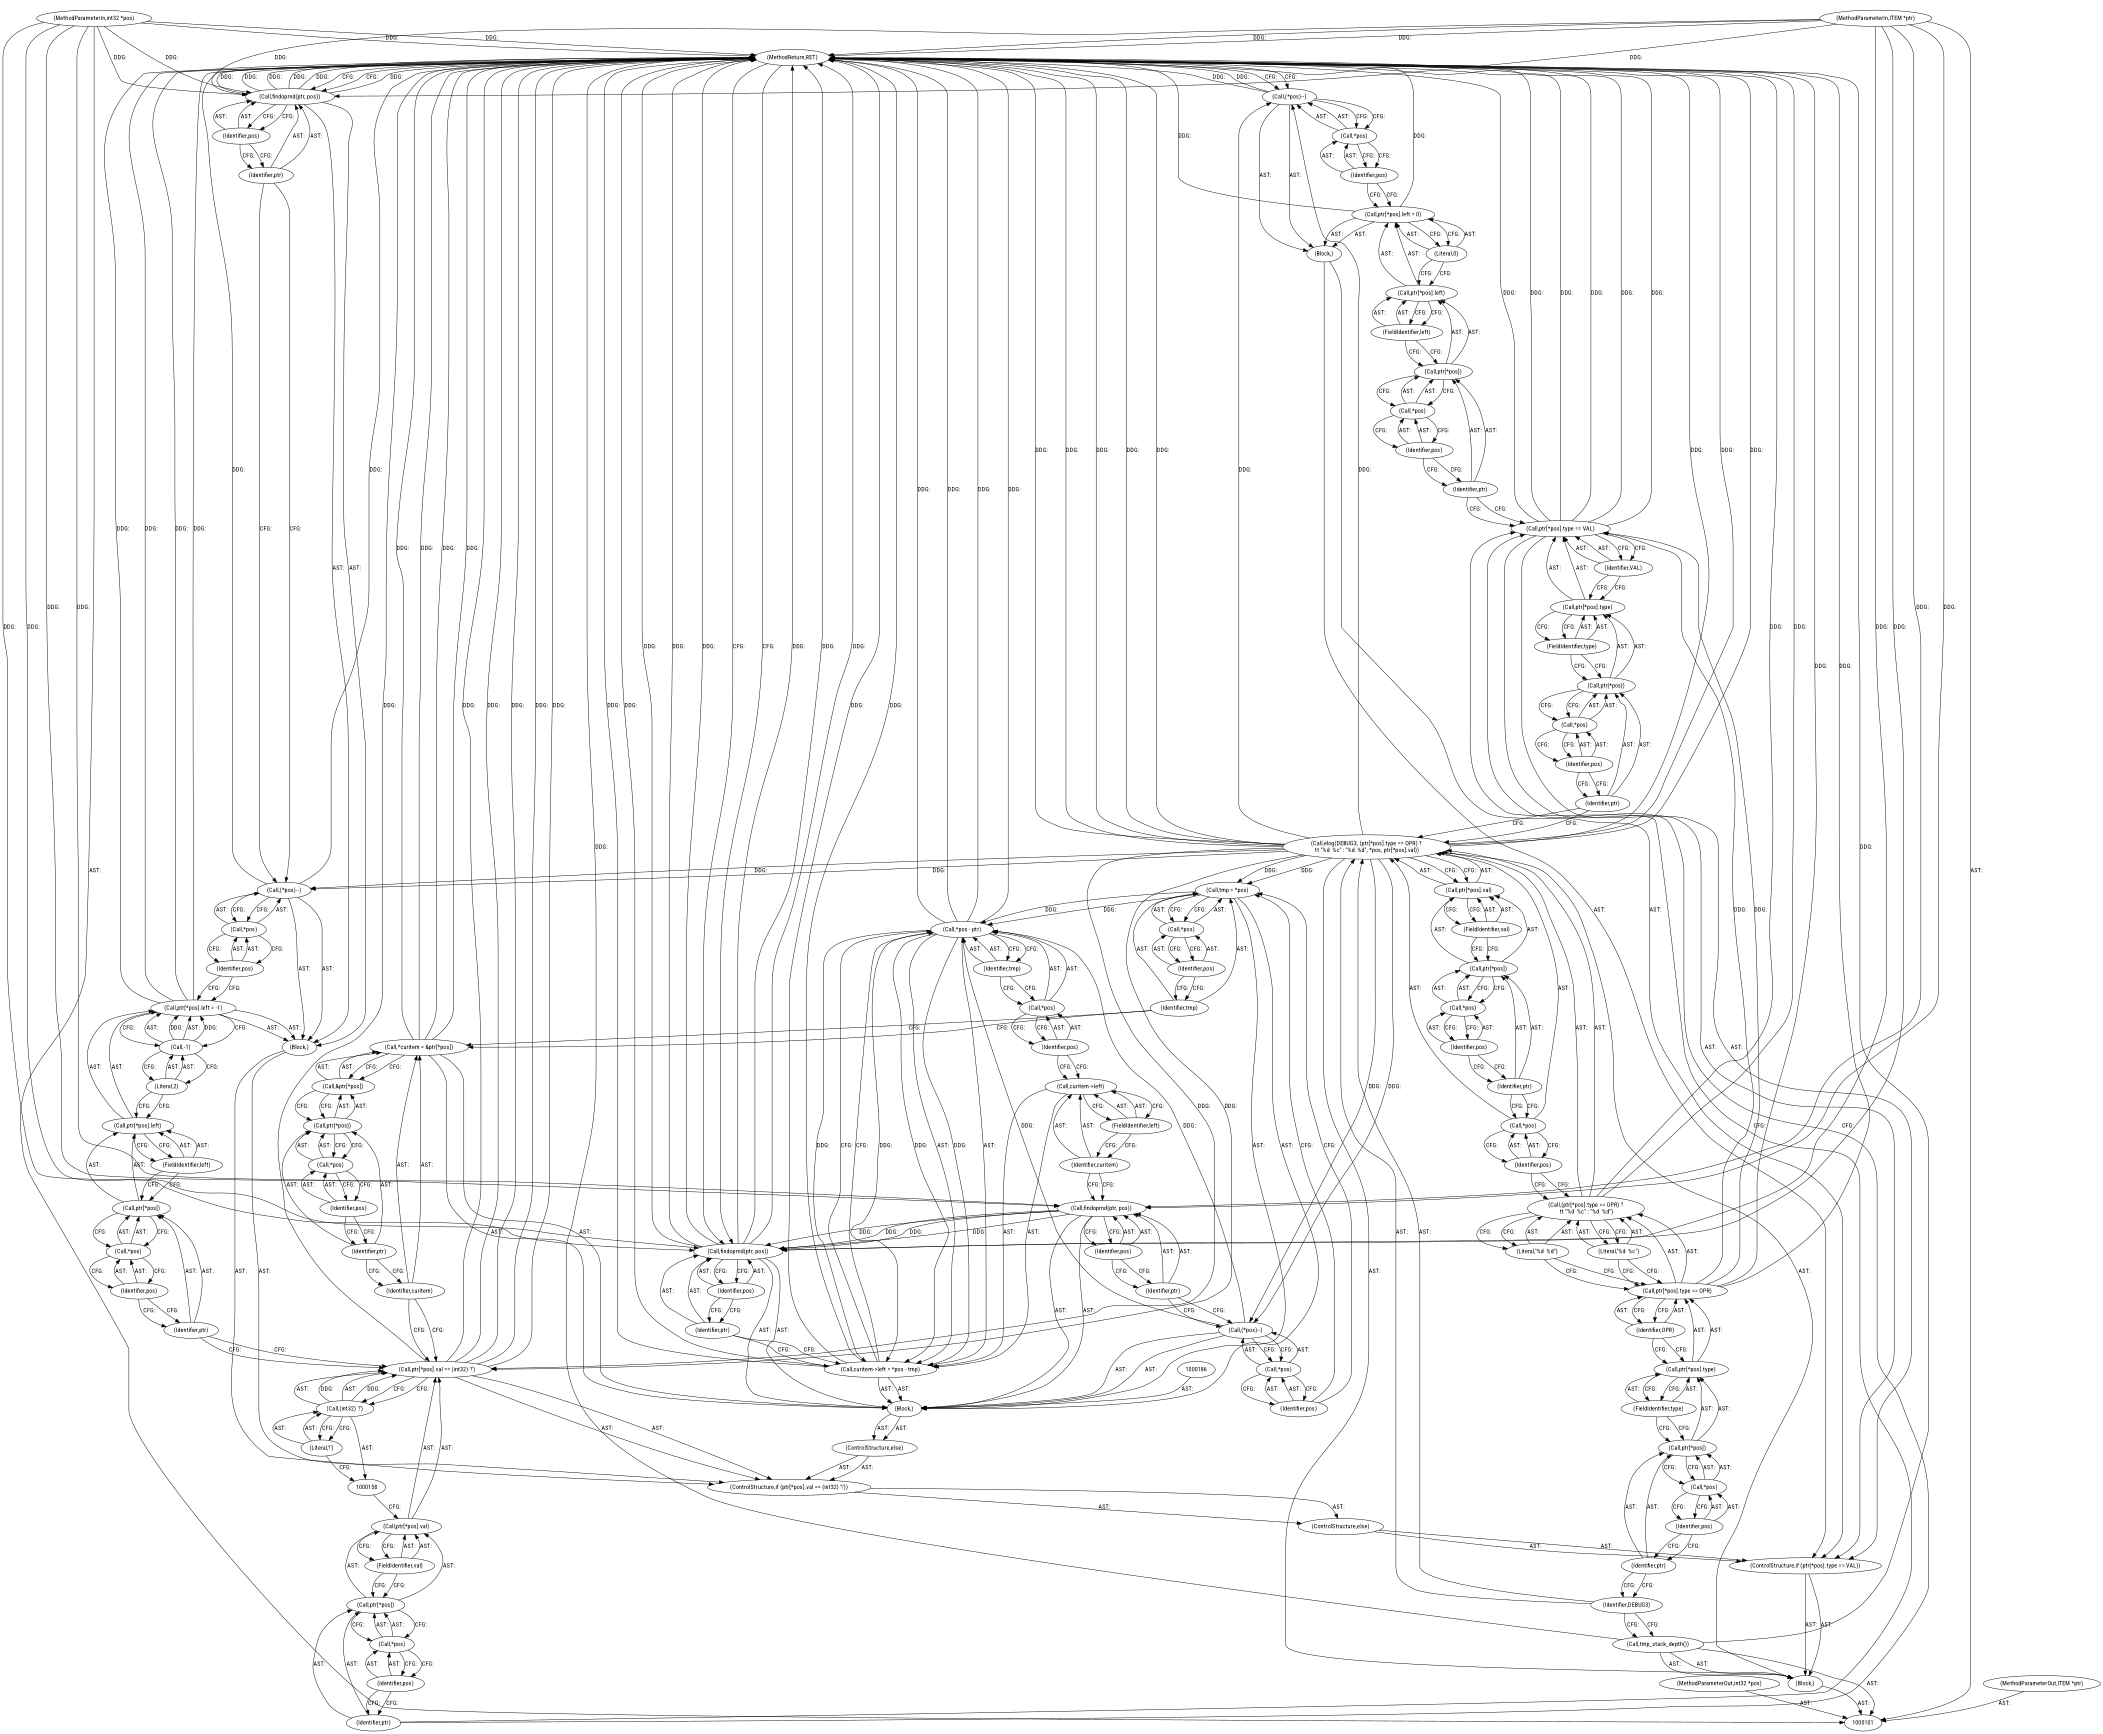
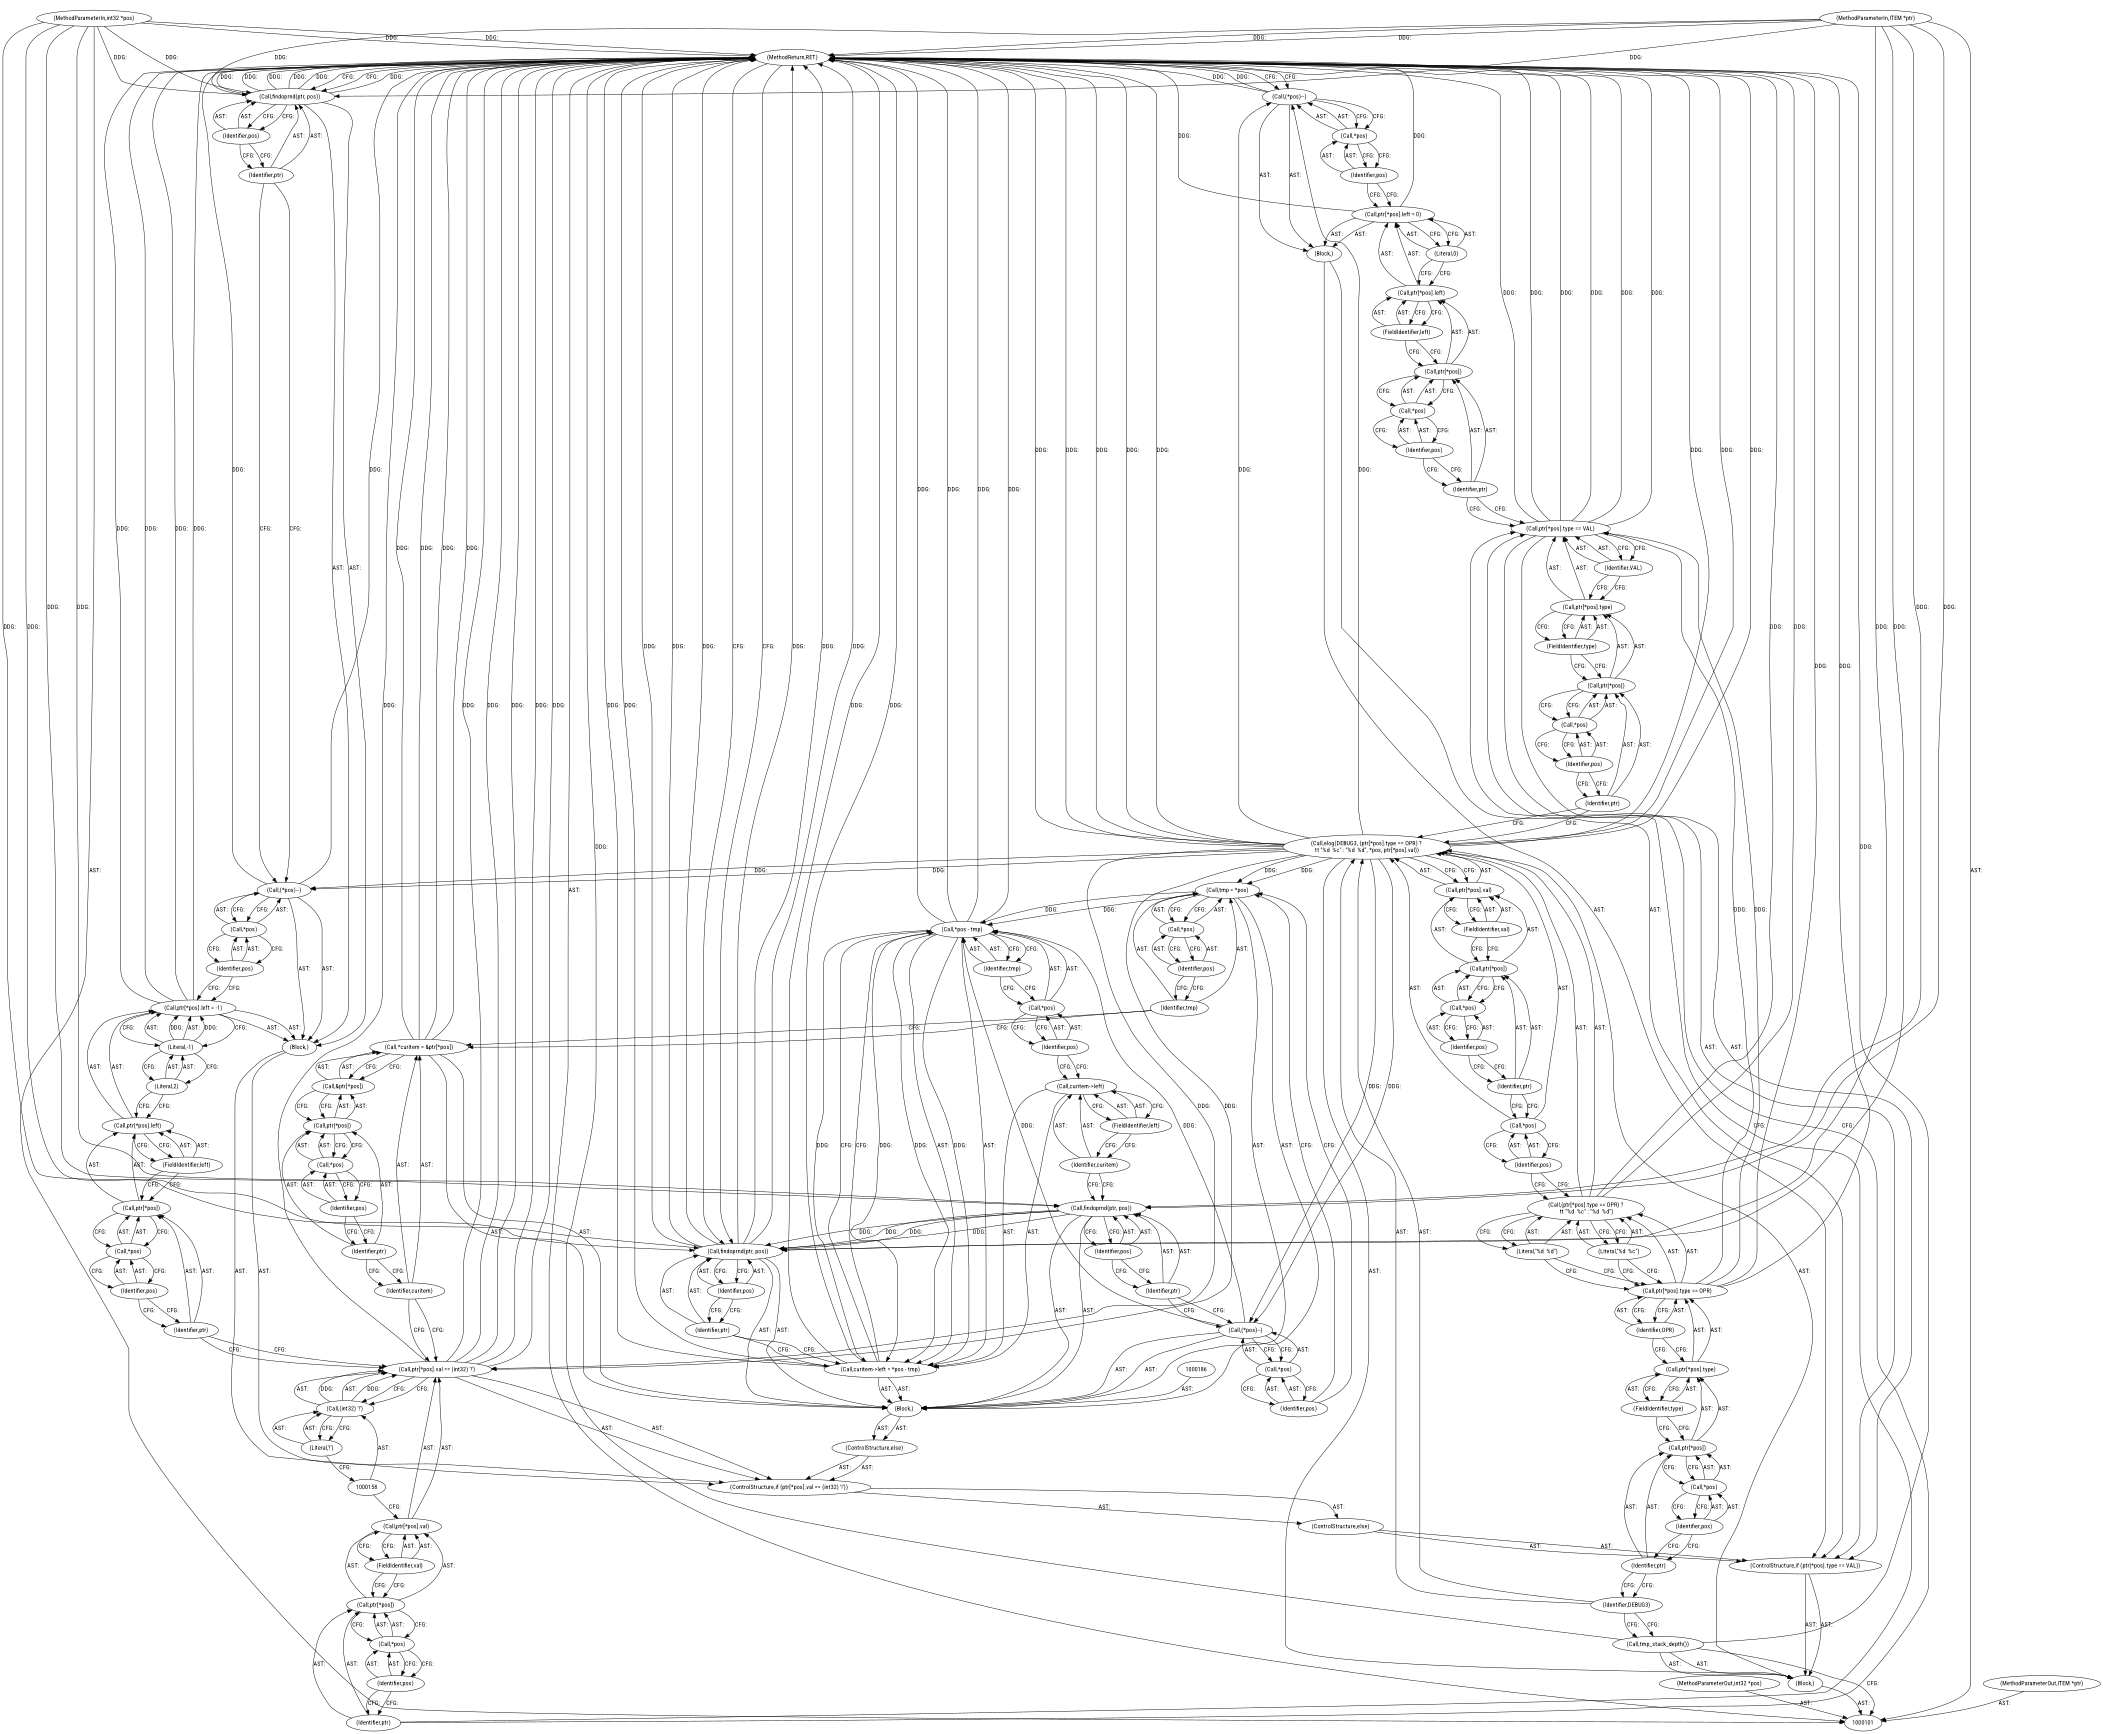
node "(Call,*pos - ptr)": label "(Call,*pos - ptr)" -> "(Call,*pos - tmp)"
node "(Call,-1)": label "(Call,-1)" -> "(Literal,-1)"
edge "(MethodReturn,RET)" -> "1000101": added, label "AST:"
edge "(Call,(int32) '!')" -> "1000158": reversed
edge "(Call,tmp_stack_depth())" -> "1000101": label "AST: " -> "CFG: "
